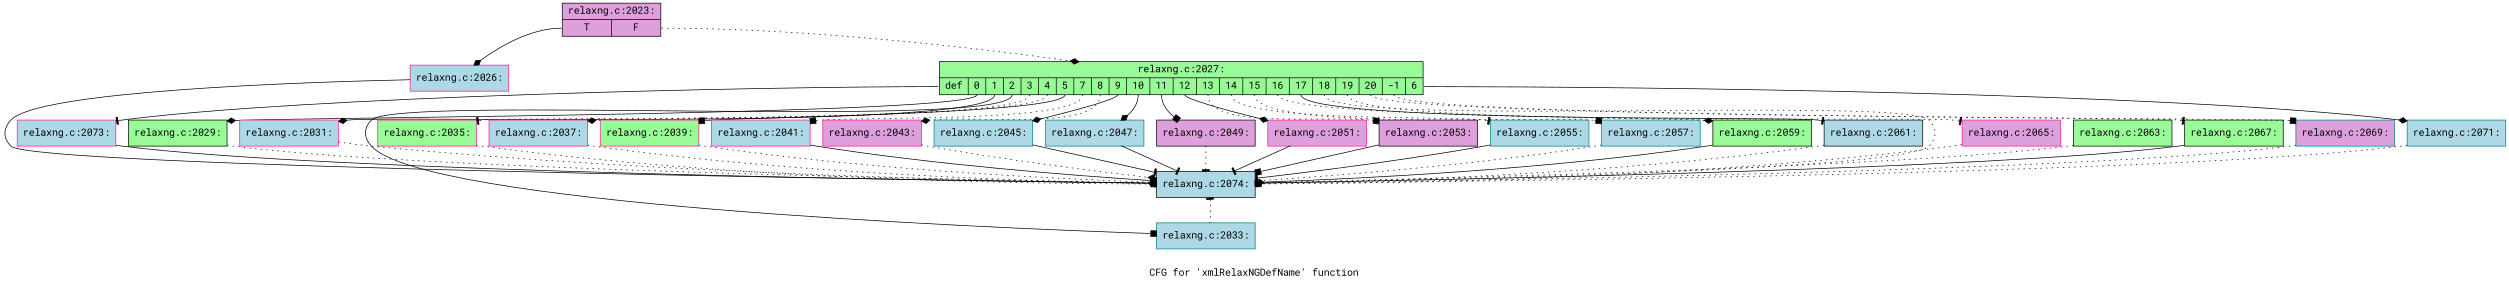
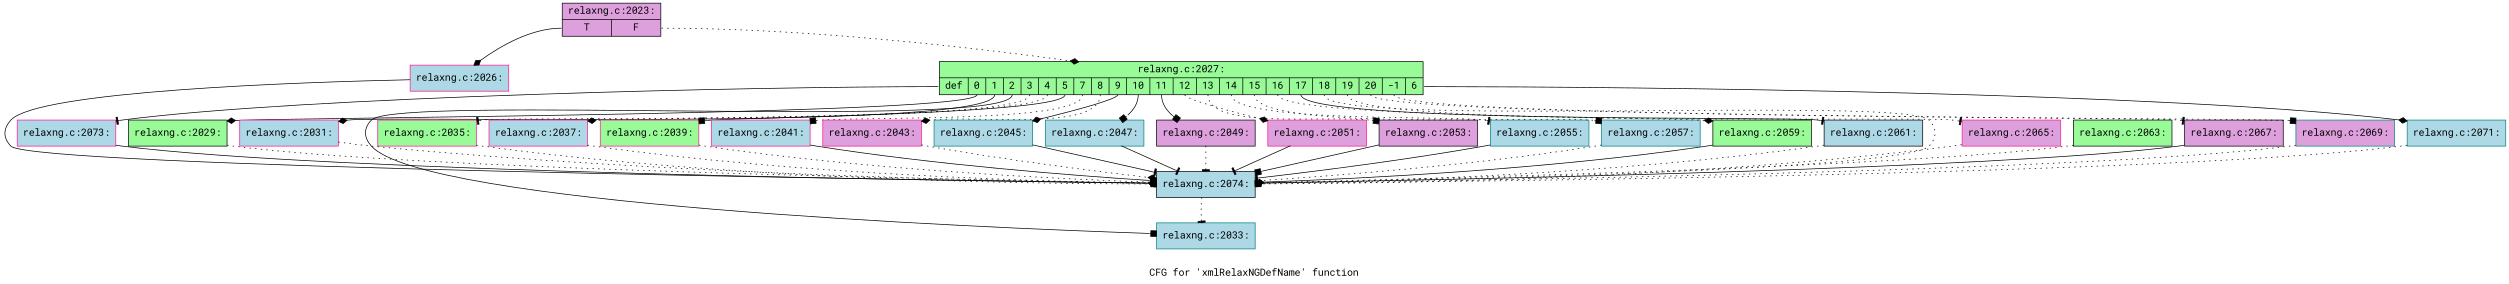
edge "relaxng.c:2027:" -> "relaxng.c:2051:": style solid -> dotted
edge "relaxng.c:2027:" -> "relaxng.c:2047:": arrowhead diamond -> box
node "relaxng.c:2067:": fillcolor palegreen -> plum
edge "relaxng.c:2033:" -> "relaxng.c:2074:": reversed
